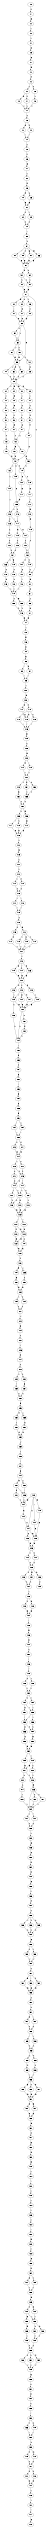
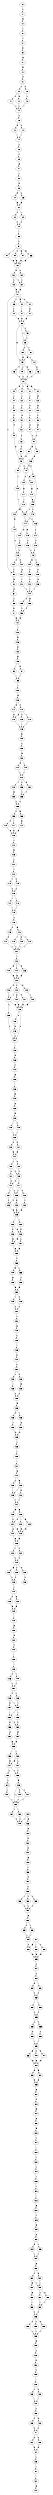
edge "S268" -> "S267": reversed
edge "S323" -> "S324": reversed
edge "S340" -> "S341": now "S340" -> "S342"
